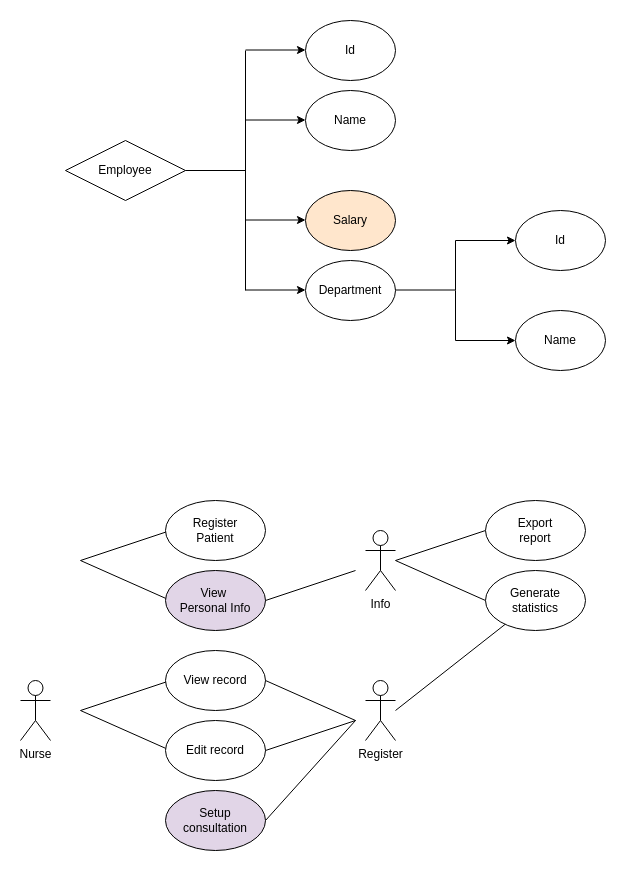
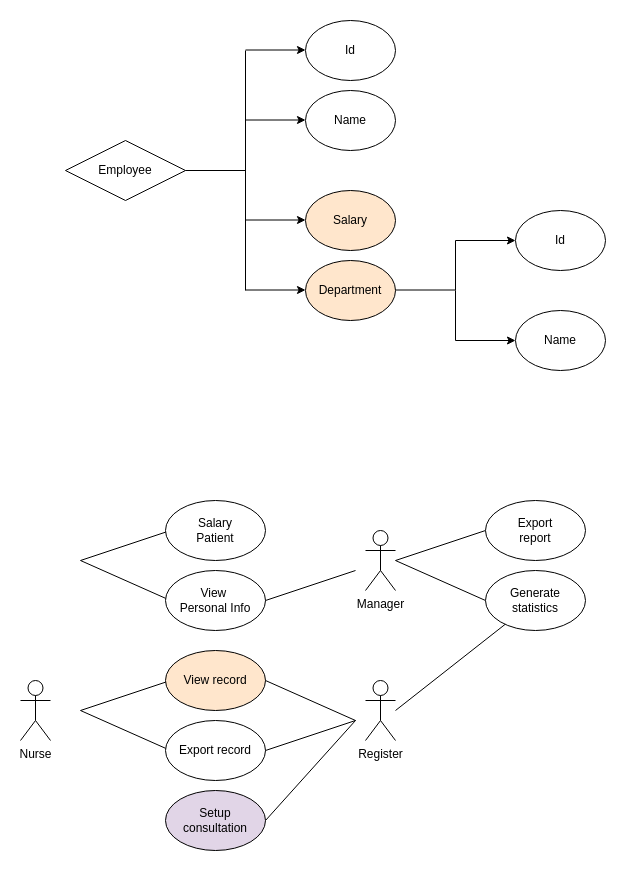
node "Department": fillcolor #ffffff -> #ffe6cc
node "Register Patient": label "Register Patient" -> "Salary Patient"
node "View Personal Info": fillcolor #e1d5e7 -> #ffffff
node "Info": label "Info" -> "Manager"
node "View record": fillcolor #ffffff -> #ffe6cc
node "Edit record": label "Edit record" -> "Export record"
